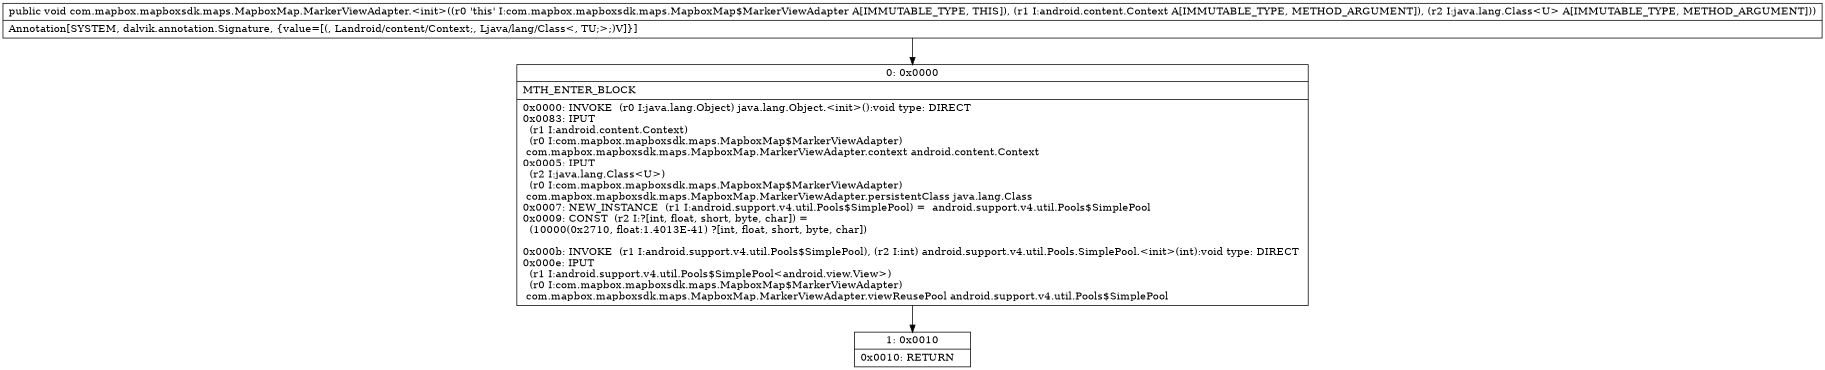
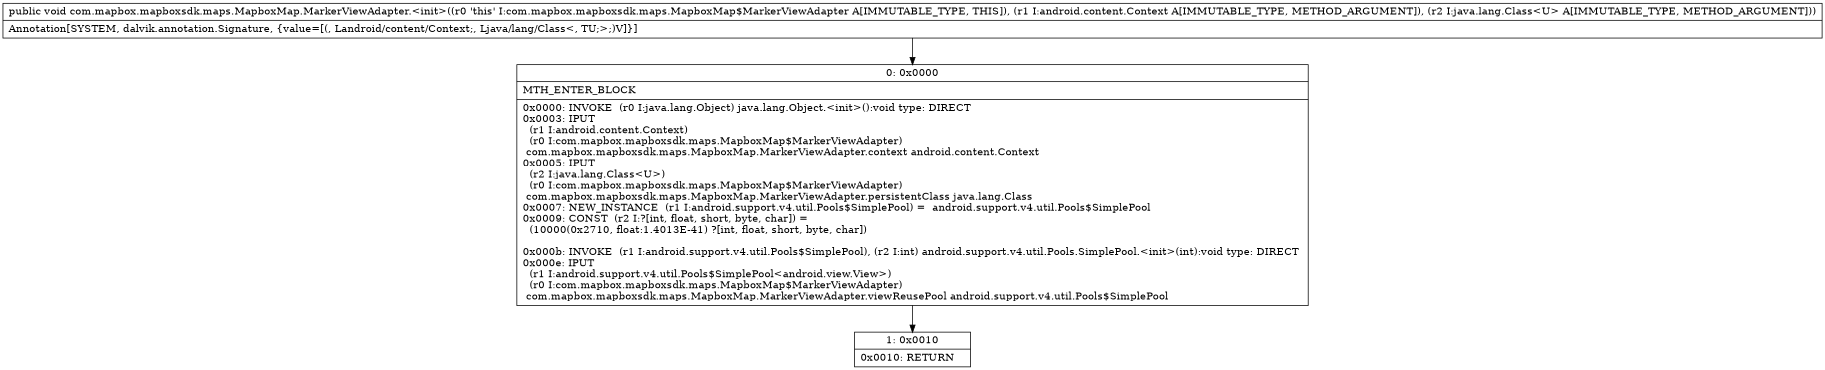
node "0: 0x0000": text "0x0083: IPUT" -> "0x0003: IPUT"
